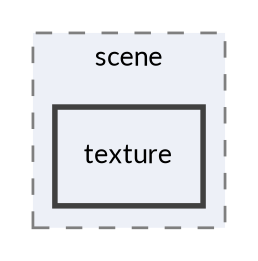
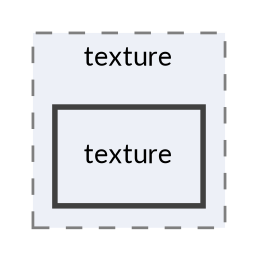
cluster "scene": label "scene" -> "texture"
